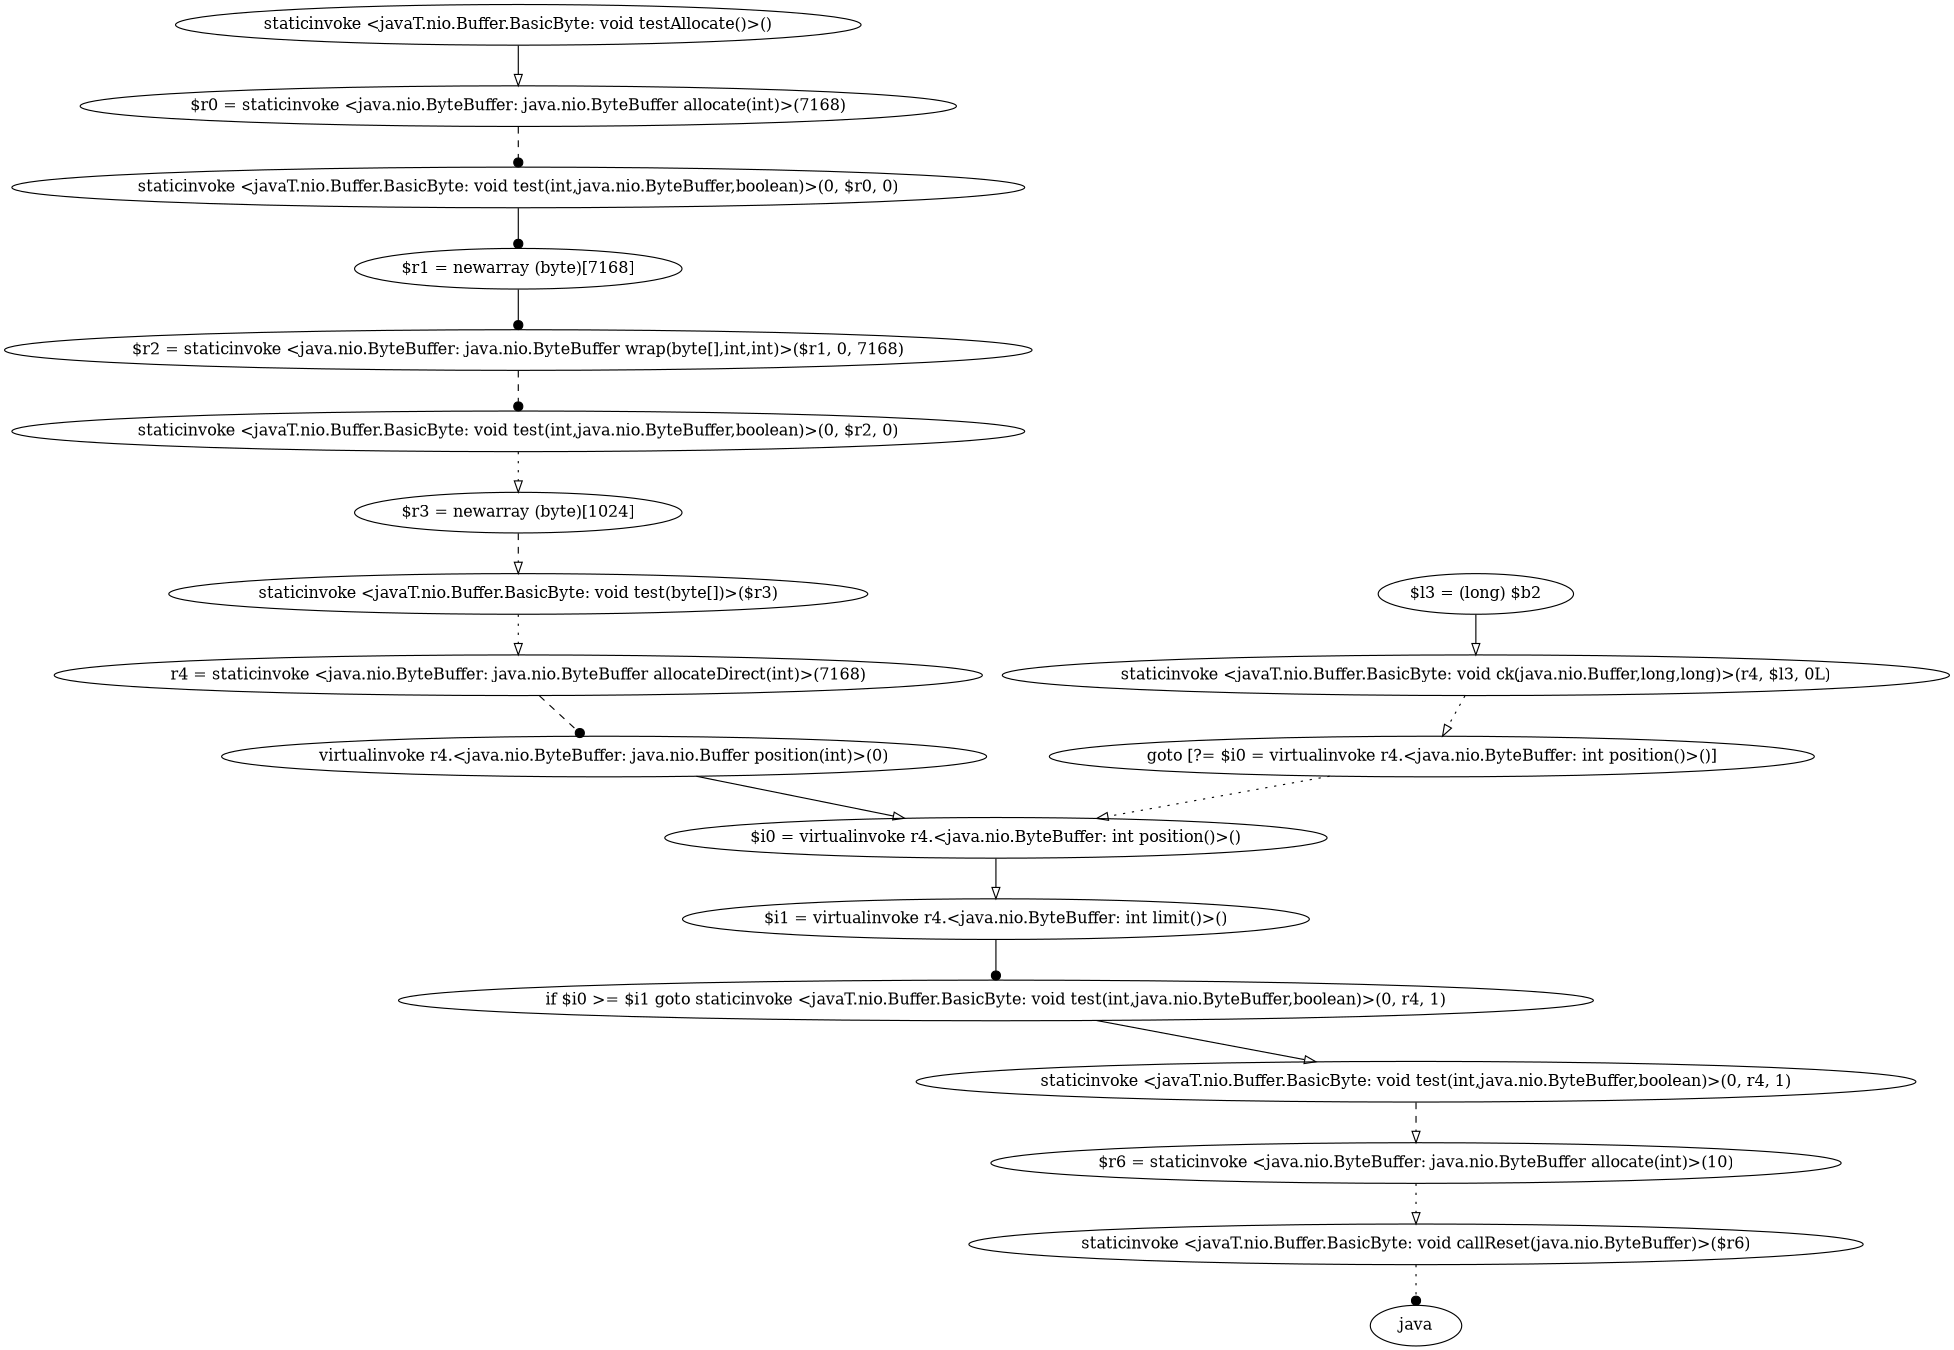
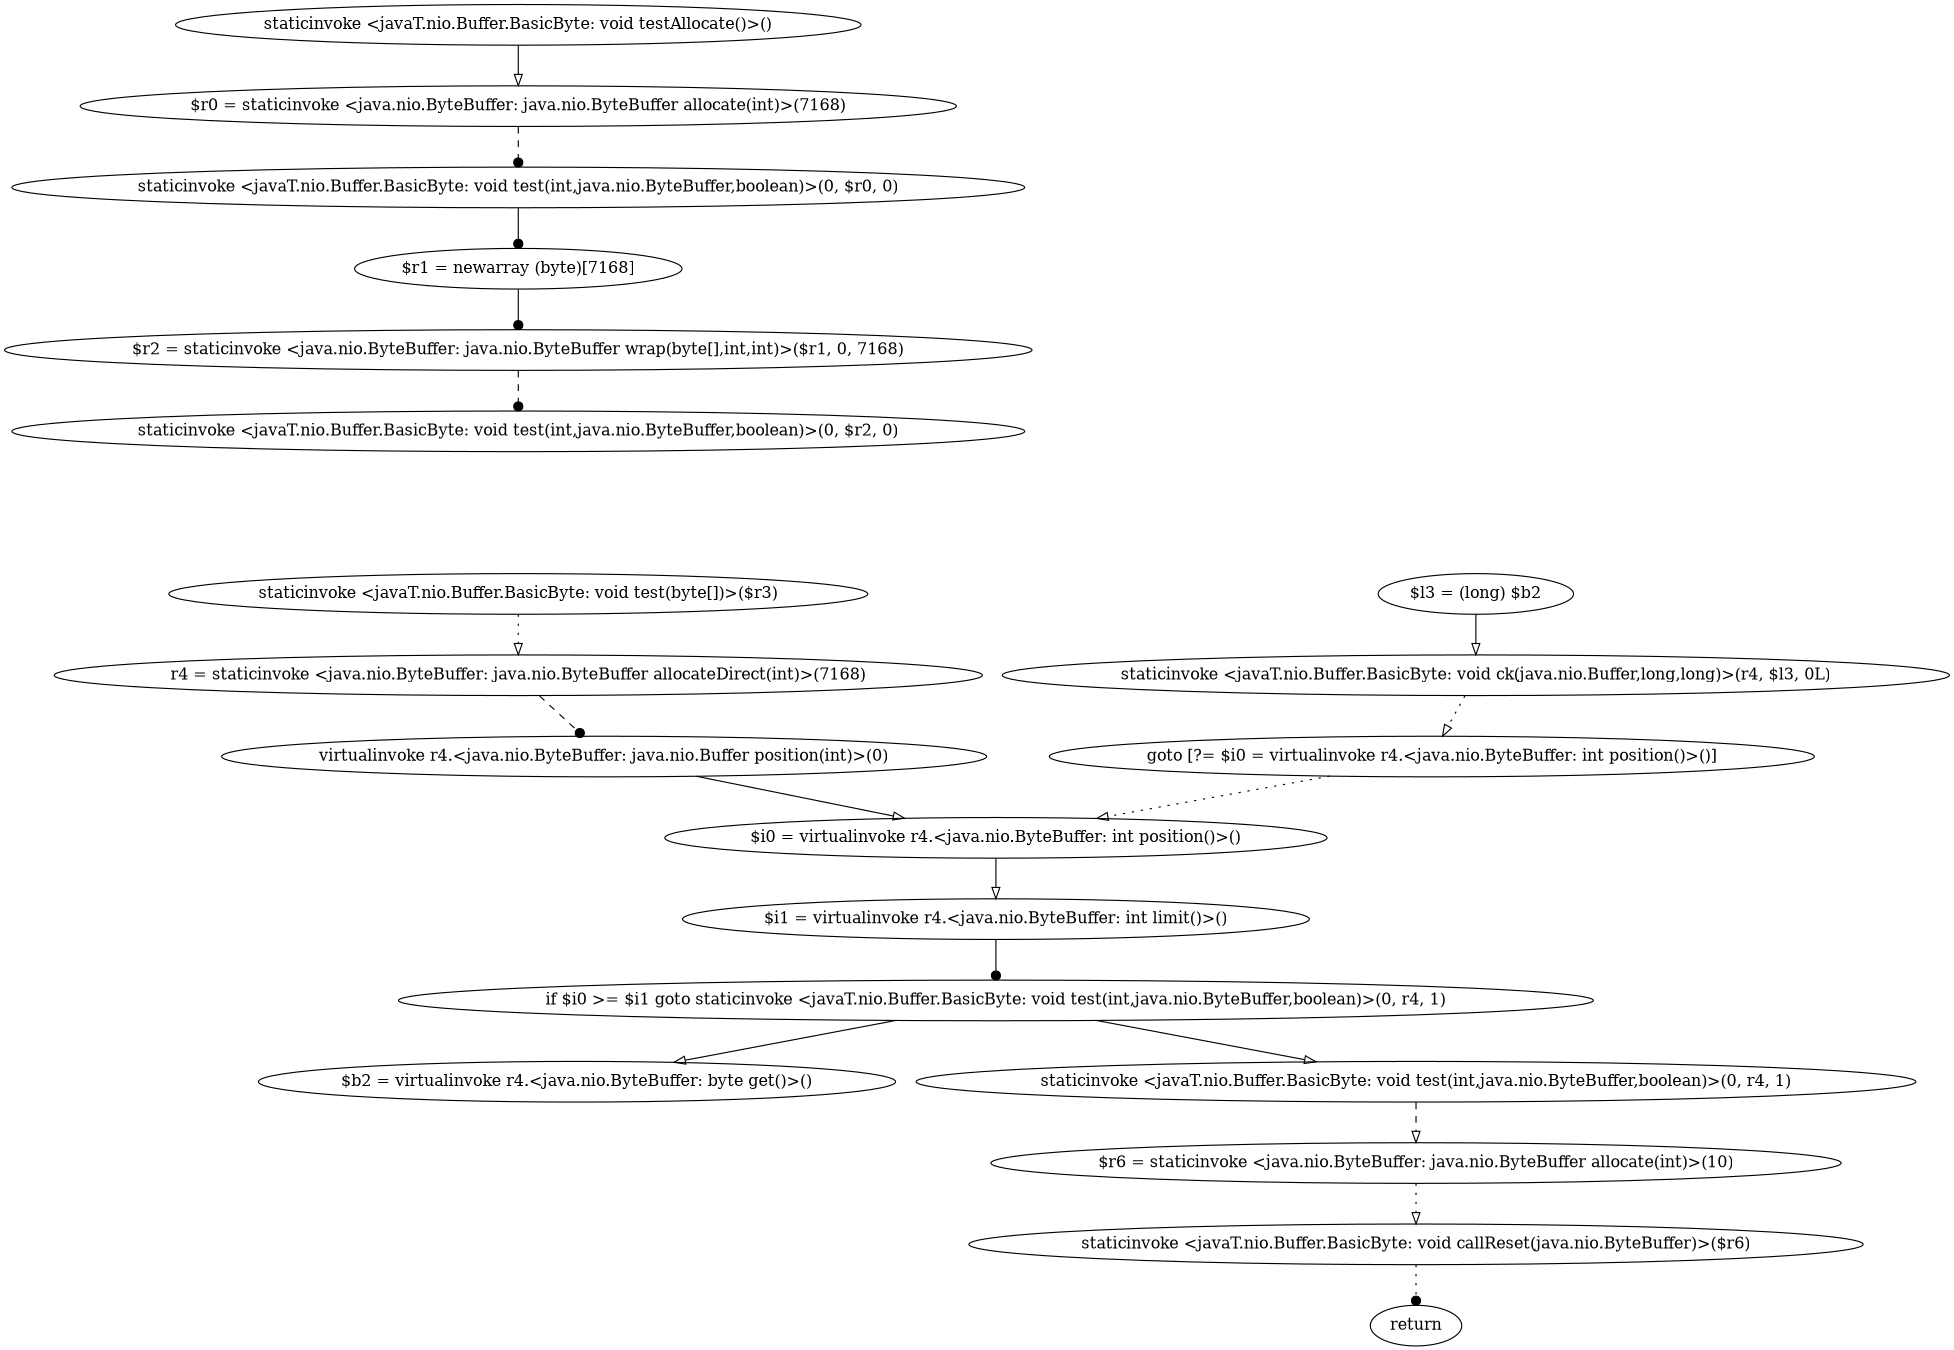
node "$r3 = newarray (byte)[1024]": removed
node "$b2 = virtualinvoke r4.<java.nio.ByteBuffer: byte get()>()": added
node "java": label "java" -> "return"
